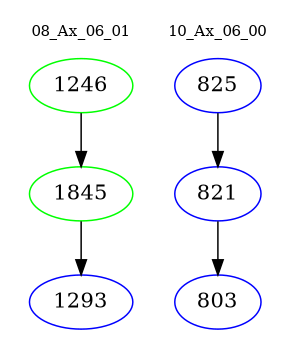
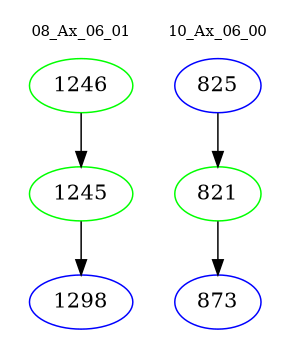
node "1845": label "1845" -> "1245"
node "821": color blue -> green
node "1293": label "1293" -> "1298"
node "803": label "803" -> "873"
